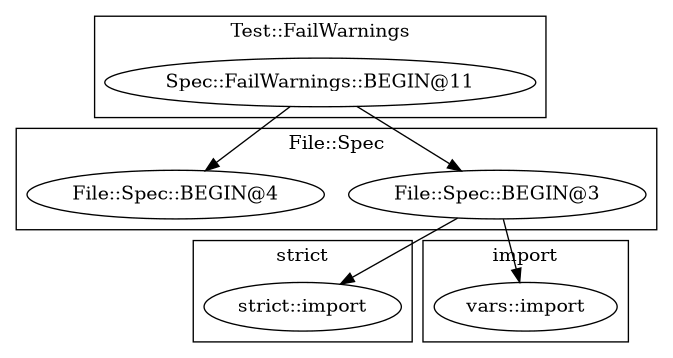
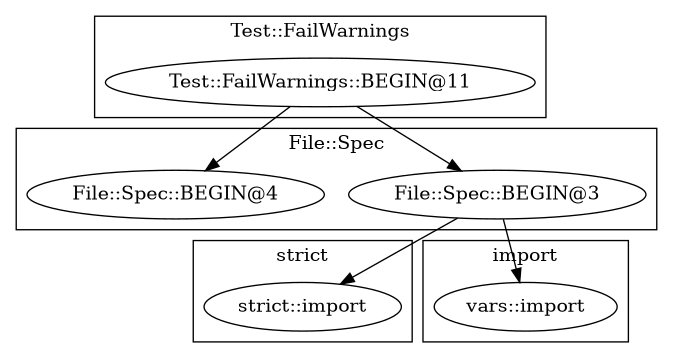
node "Spec::FailWarnings::BEGIN@11": label "Spec::FailWarnings::BEGIN@11" -> "Test::FailWarnings::BEGIN@11"
